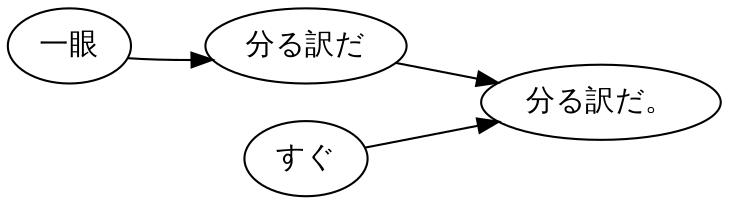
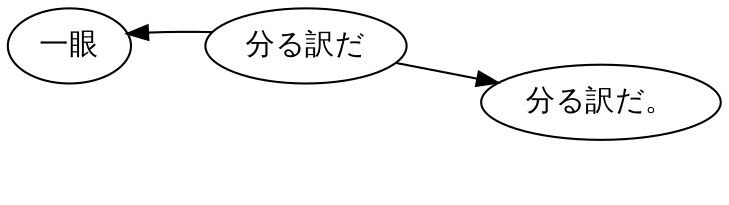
edge "一眼" -> "分る訳だ": reversed
node "すぐ": removed
